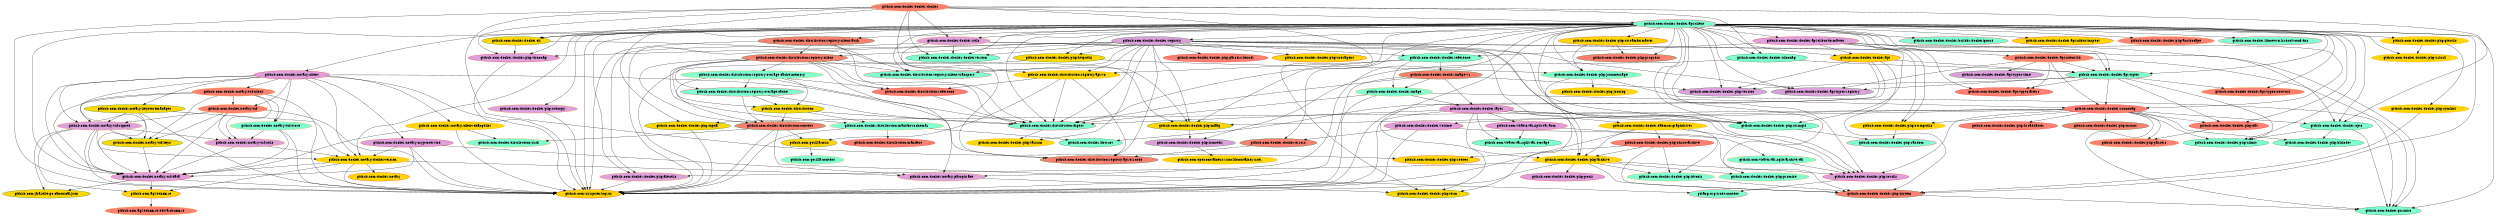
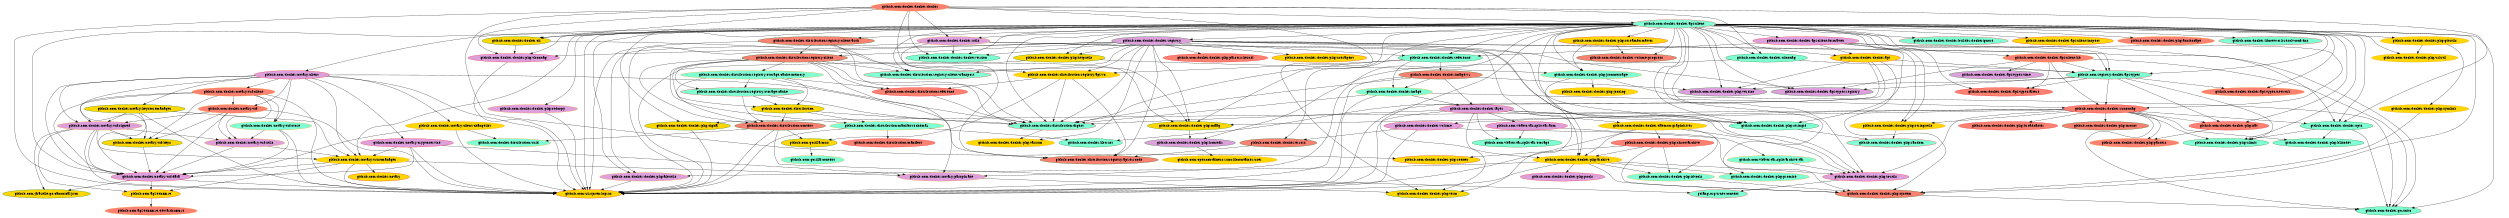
node "github.com/docker/docker/pkg/progress": label "github.com/docker/docker/pkg/progress" -> "github.com/docker/docker/volume/progress"
node "github.com/docker/docker/api/types": label "github.com/docker/docker/api/types" -> "github.com/registry/docker/api/types"
node "github.com/docker/notary/dockerversion": label "github.com/docker/notary/dockerversion" -> "github.com/docker/notary/trustmanager"
